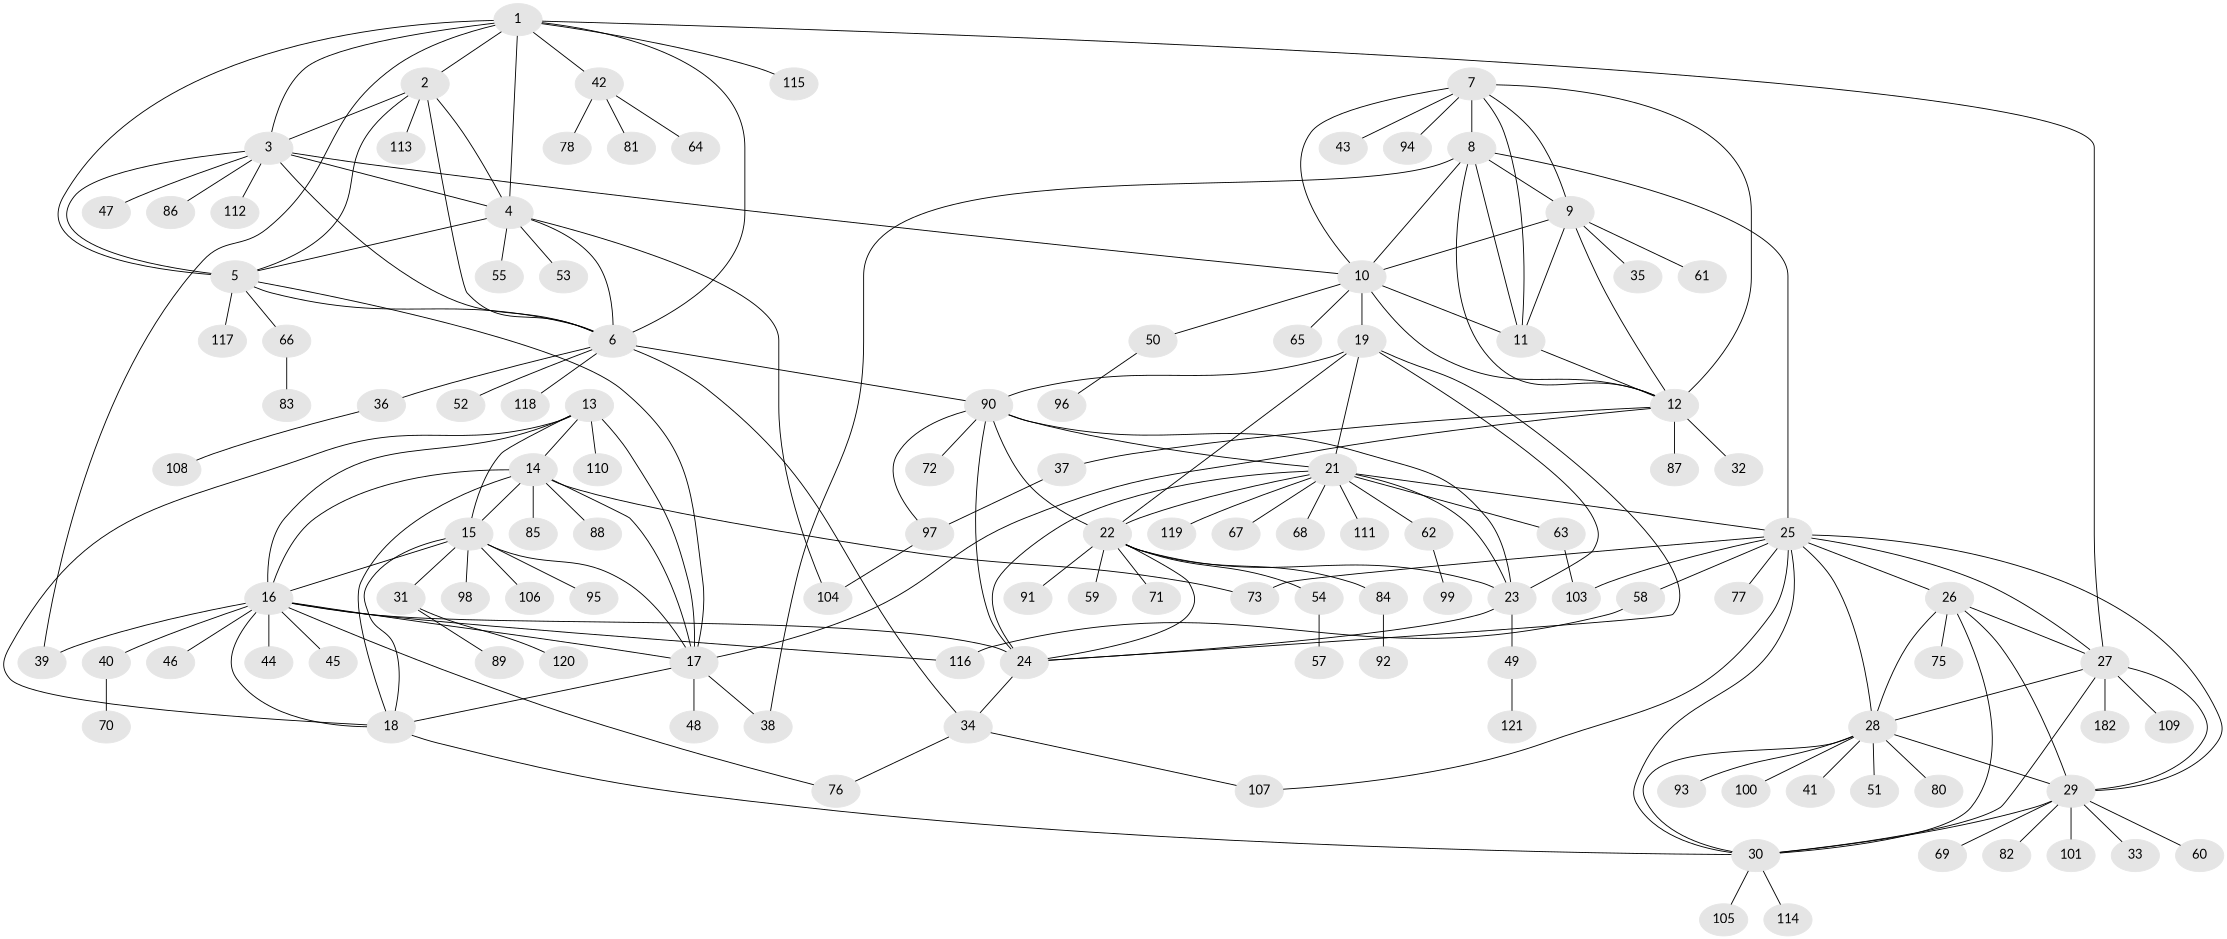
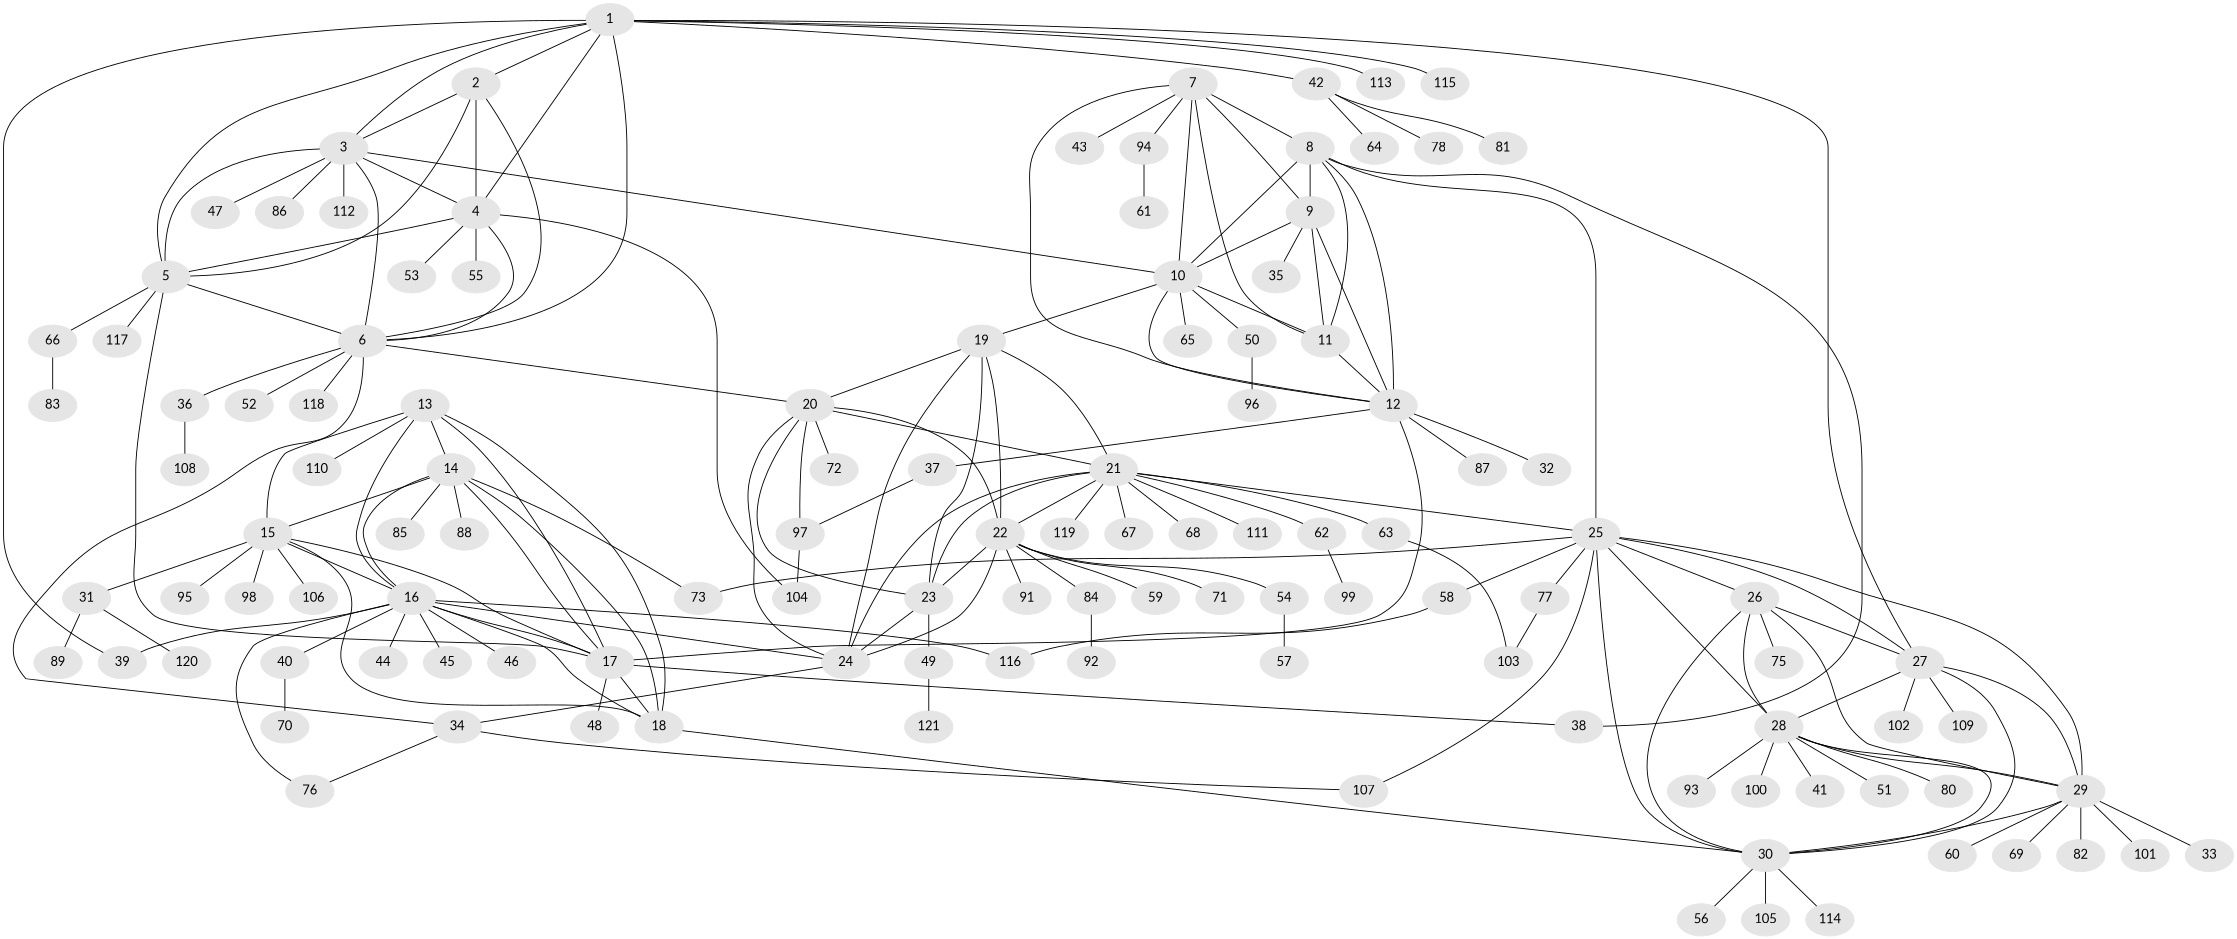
edge "2" -- "113": now "1" -- "113"
edge "9" -- "61": now "94" -- "61"
node "90": label "90" -> "20"
edge "25" -- "103": now "77" -- "103"
node "182": label "182" -> "102"
node "56": added
